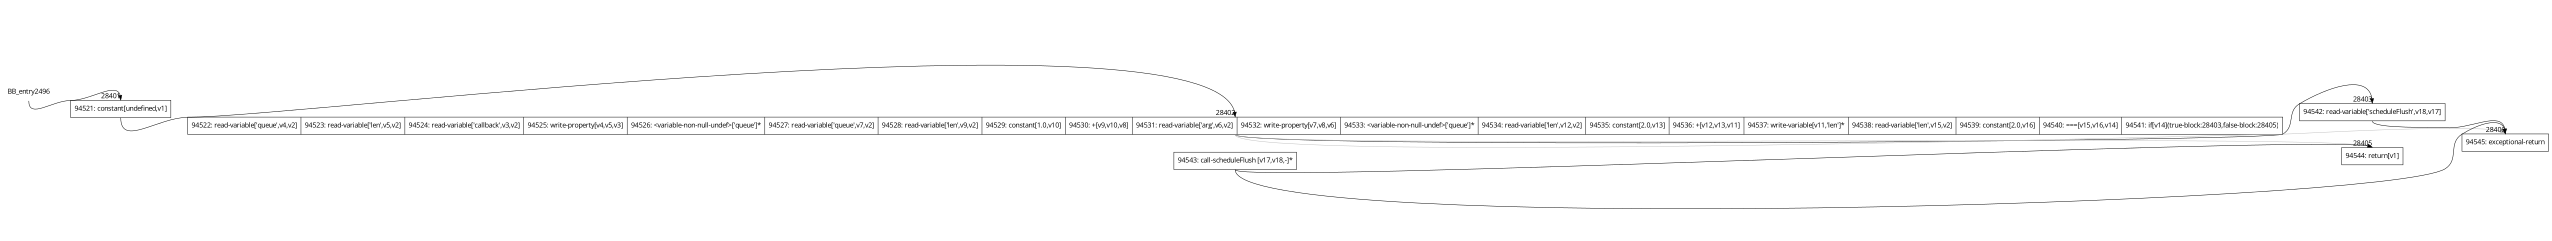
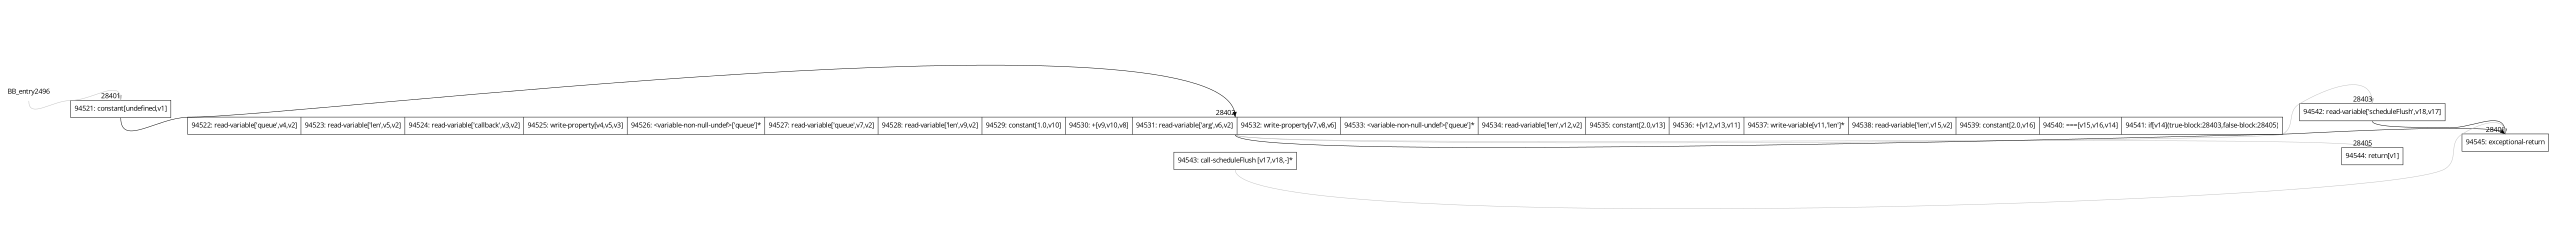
edge "BB_entry2496" -> "94521: constant[undefined,v1]": color black -> gray
edge "94522: read-variable['queue',v4,v2]" -> "94542: read-variable['scheduleFlush',v18,v17]": color black -> gray
edge "94522: read-variable['queue',v4,v2]" -> "94545: exceptional-return": color gray -> black
edge "94543: call-scheduleFlush [v17,v18,-]*" -> "94544: return[v1]": removed
edge "94543: call-scheduleFlush [v17,v18,-]*" -> "94545: exceptional-return": color black -> gray
